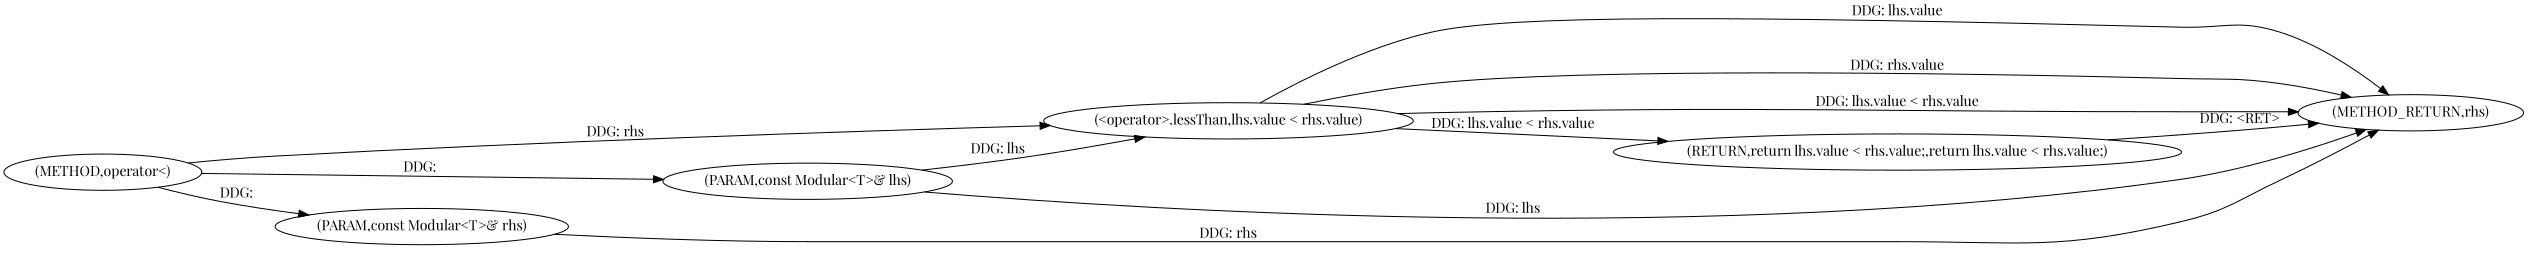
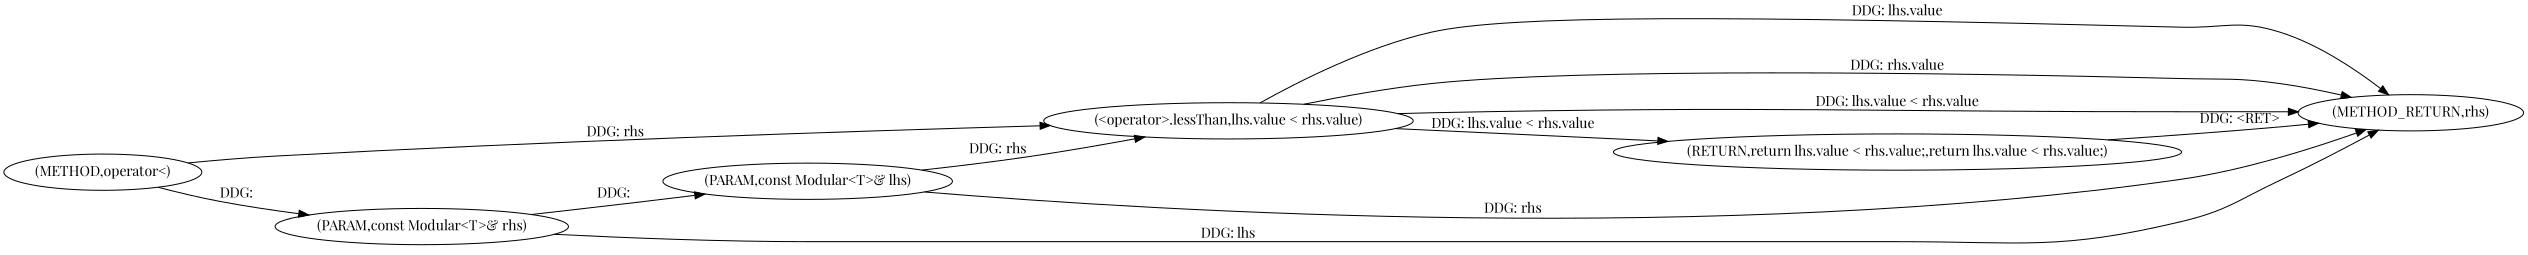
edge "(PARAM,const Modular<T>& lhs)" -> "(<operator>.lessThan,lhs.value < rhs.value)": label "DDG: lhs" -> "DDG: rhs"
edge "(METHOD,operator<)" -> "(PARAM,const Modular<T>& lhs)": now "(PARAM,const Modular<T>& rhs)" -> "(PARAM,const Modular<T>& lhs)"
edge "(PARAM,const Modular<T>& lhs)" -> "(METHOD_RETURN,rhs)": label "DDG: lhs" -> "DDG: rhs"
edge "(PARAM,const Modular<T>& rhs)" -> "(METHOD_RETURN,rhs)": label "DDG: rhs" -> "DDG: lhs"
